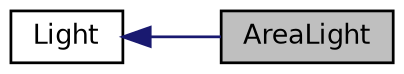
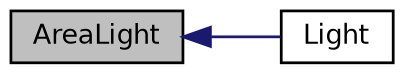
edge "AreaLight" -> "Light": reversed
